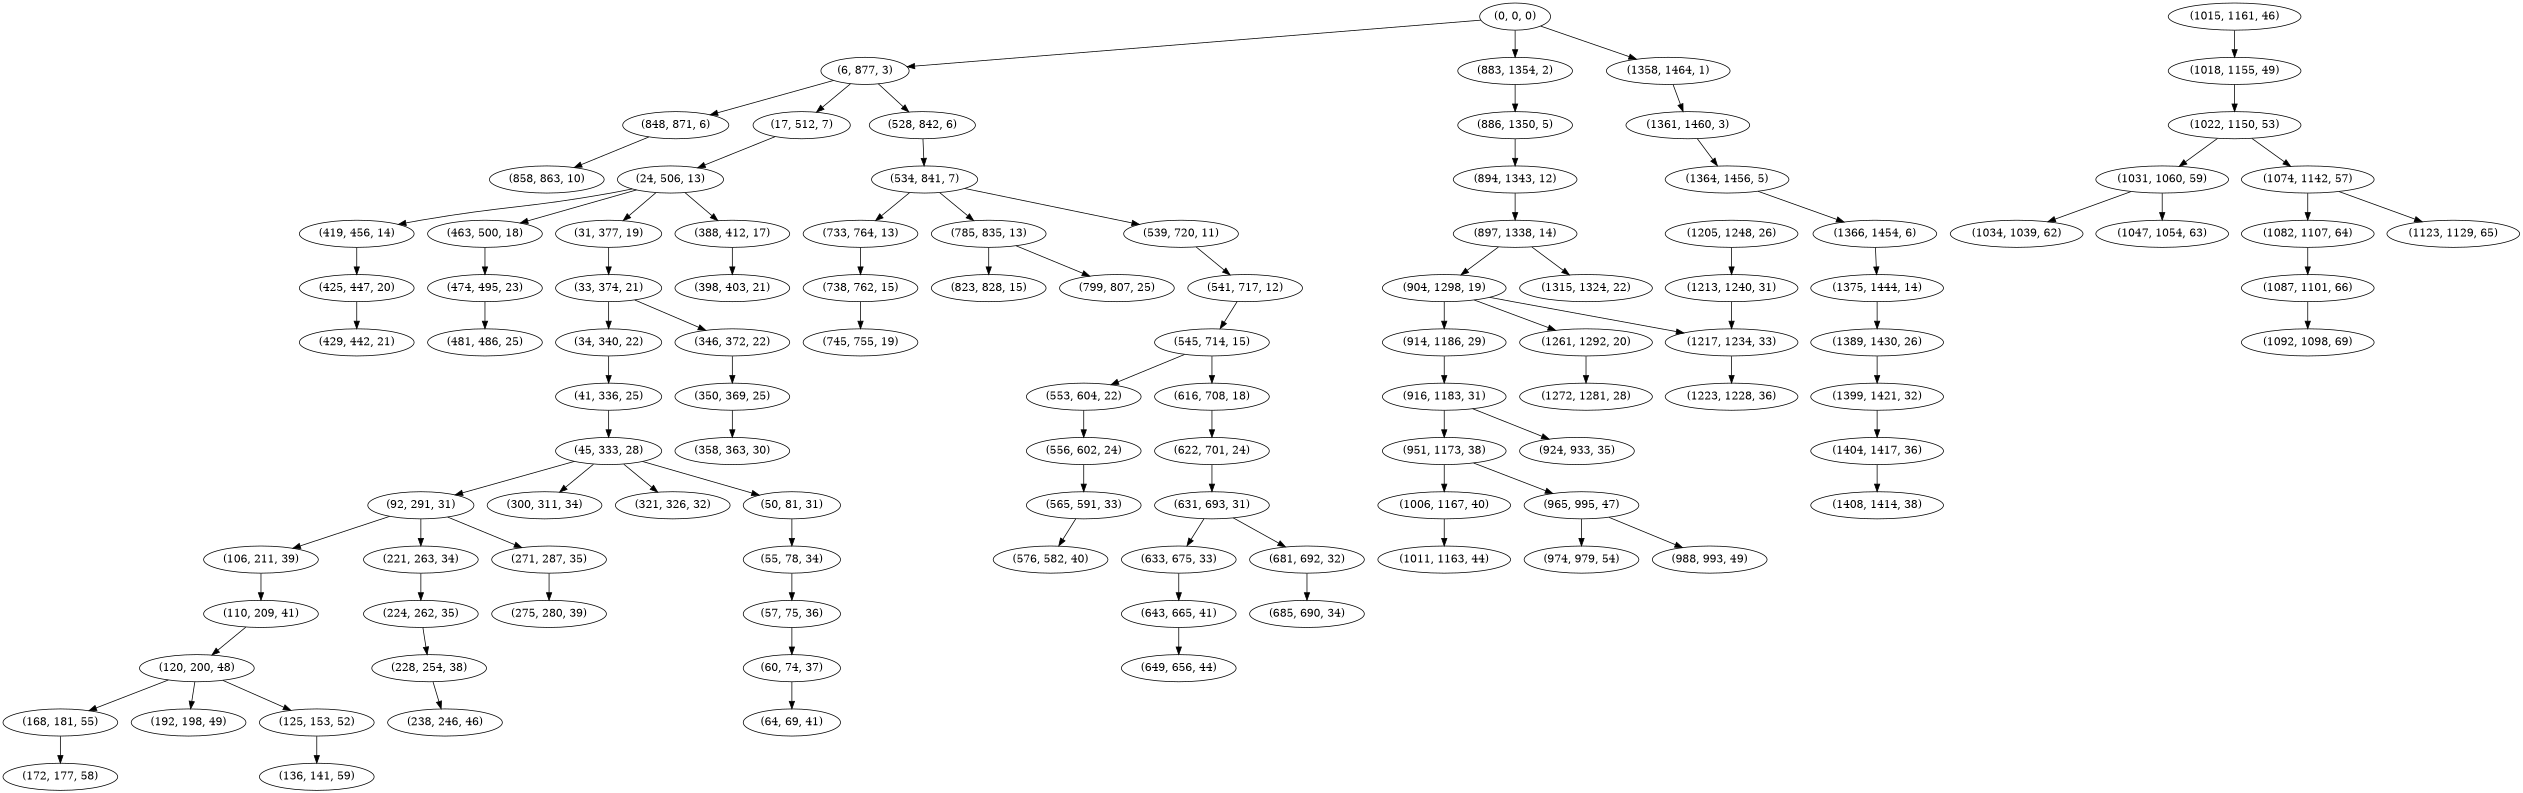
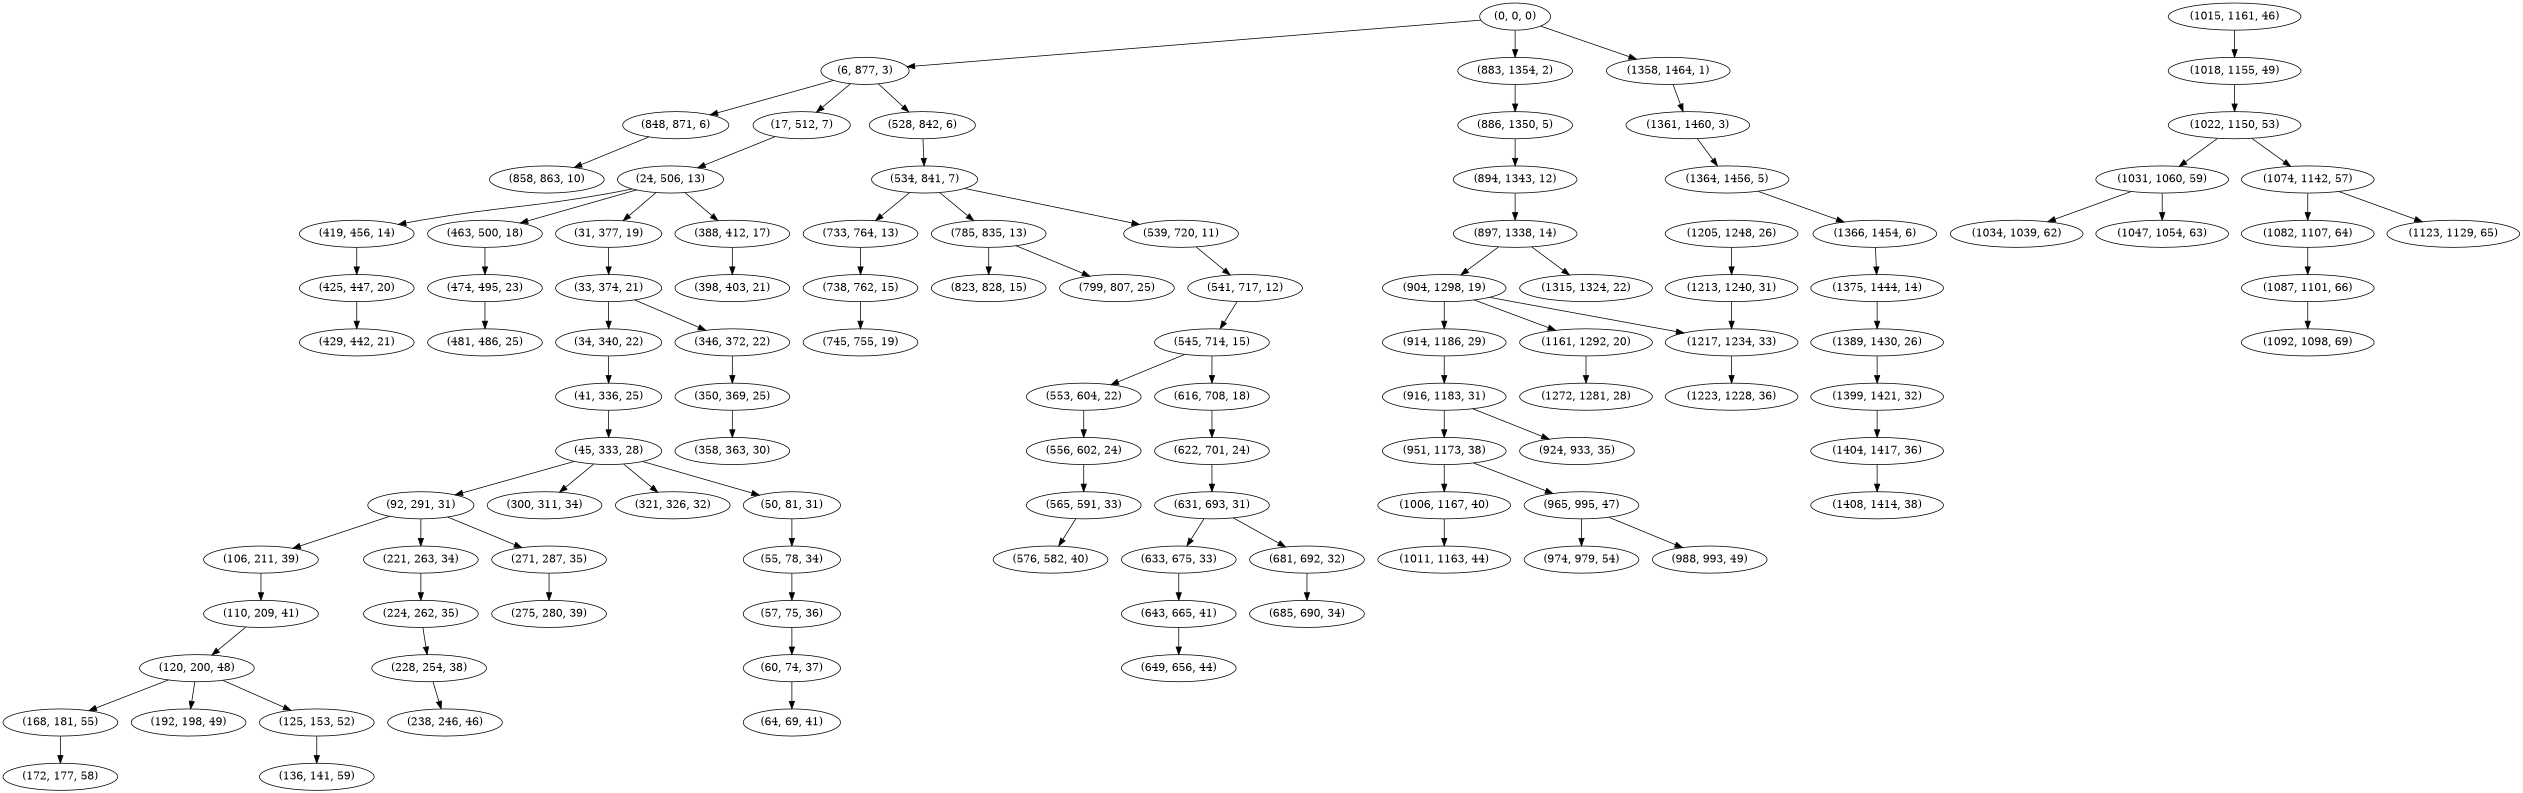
node "(1261, 1292, 20)": label "(1261, 1292, 20)" -> "(1161, 1292, 20)"
